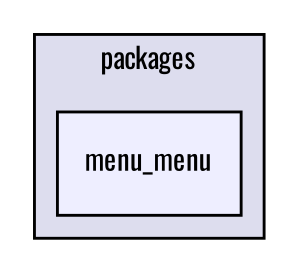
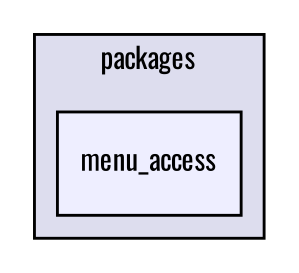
node "menu_menu": label "menu_menu" -> "menu_access"
